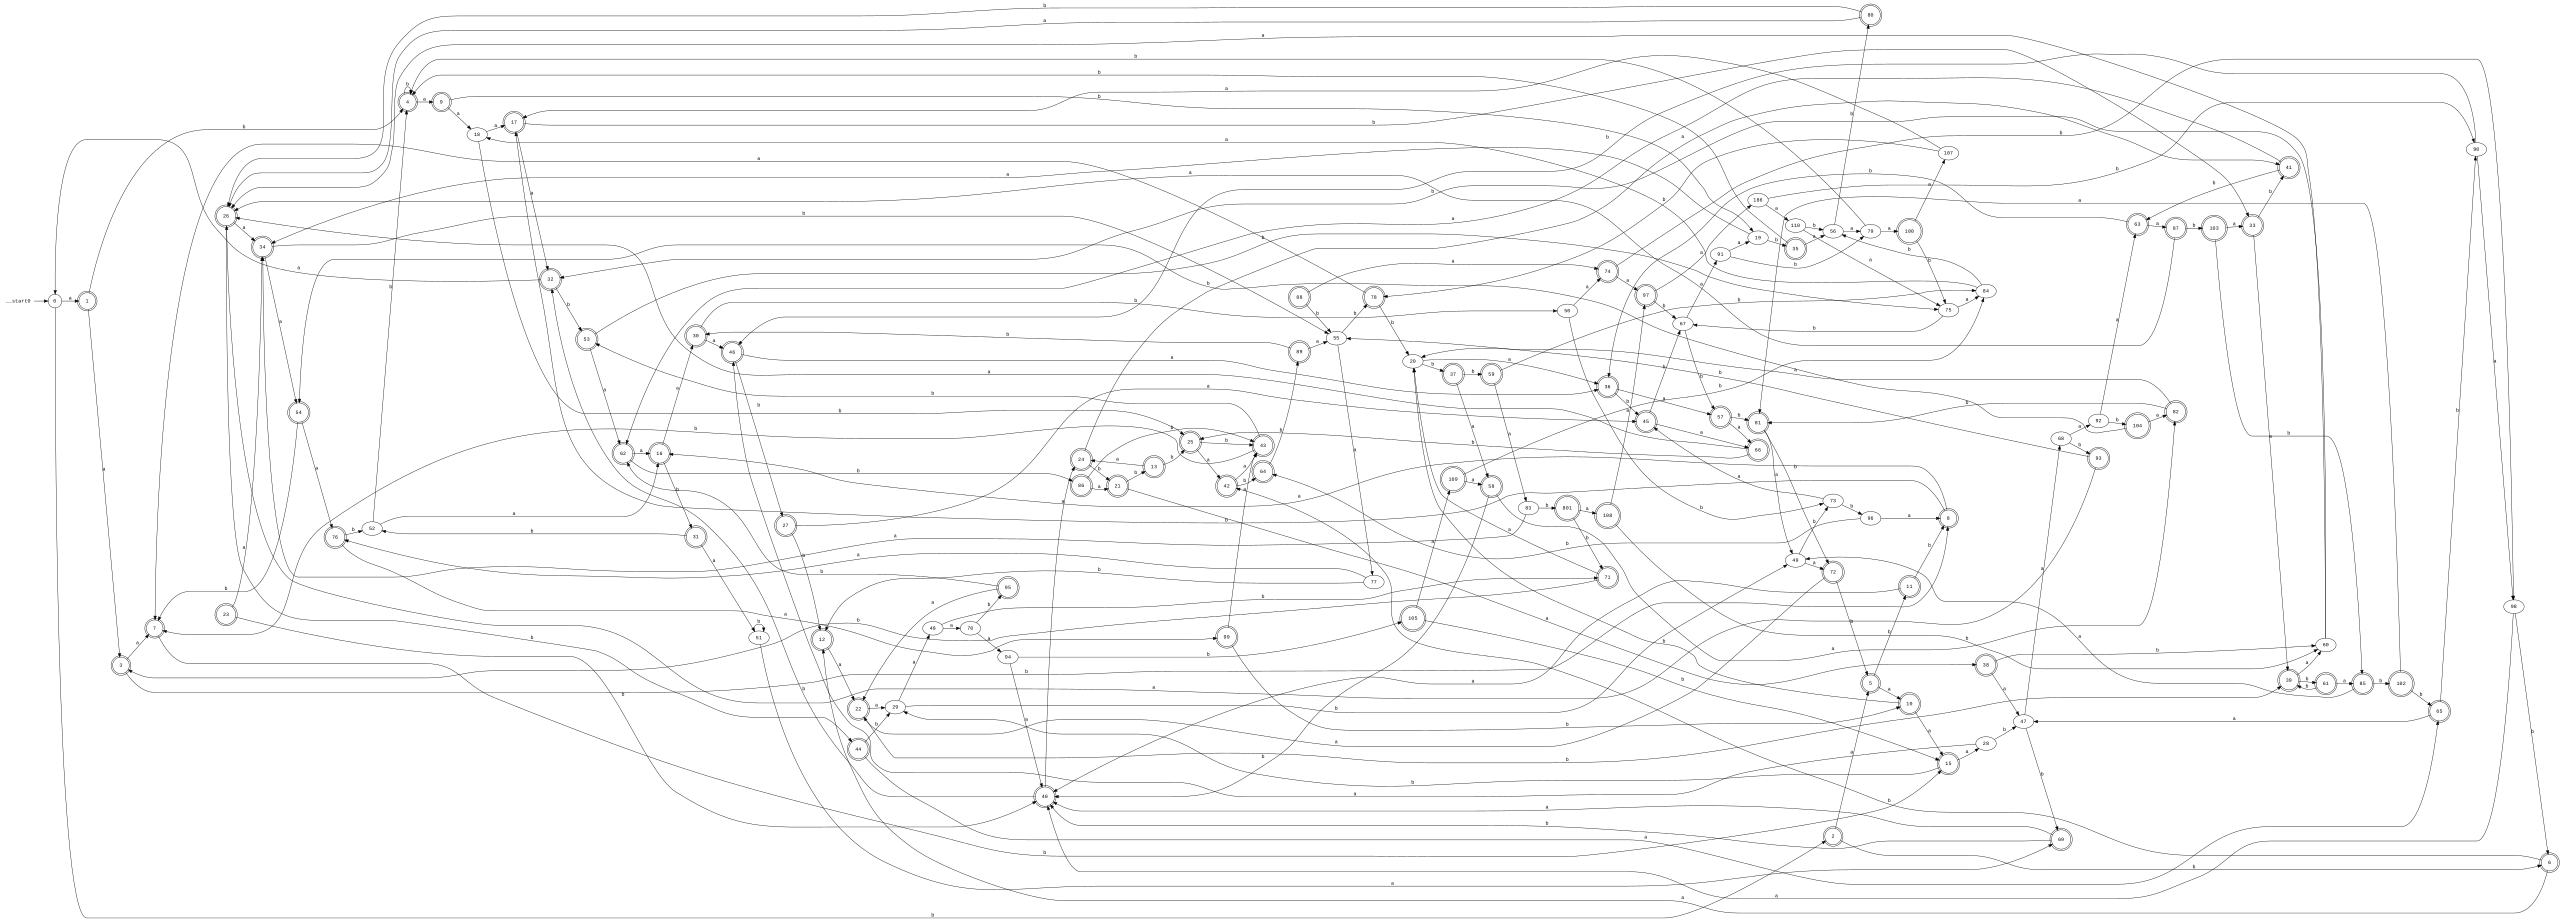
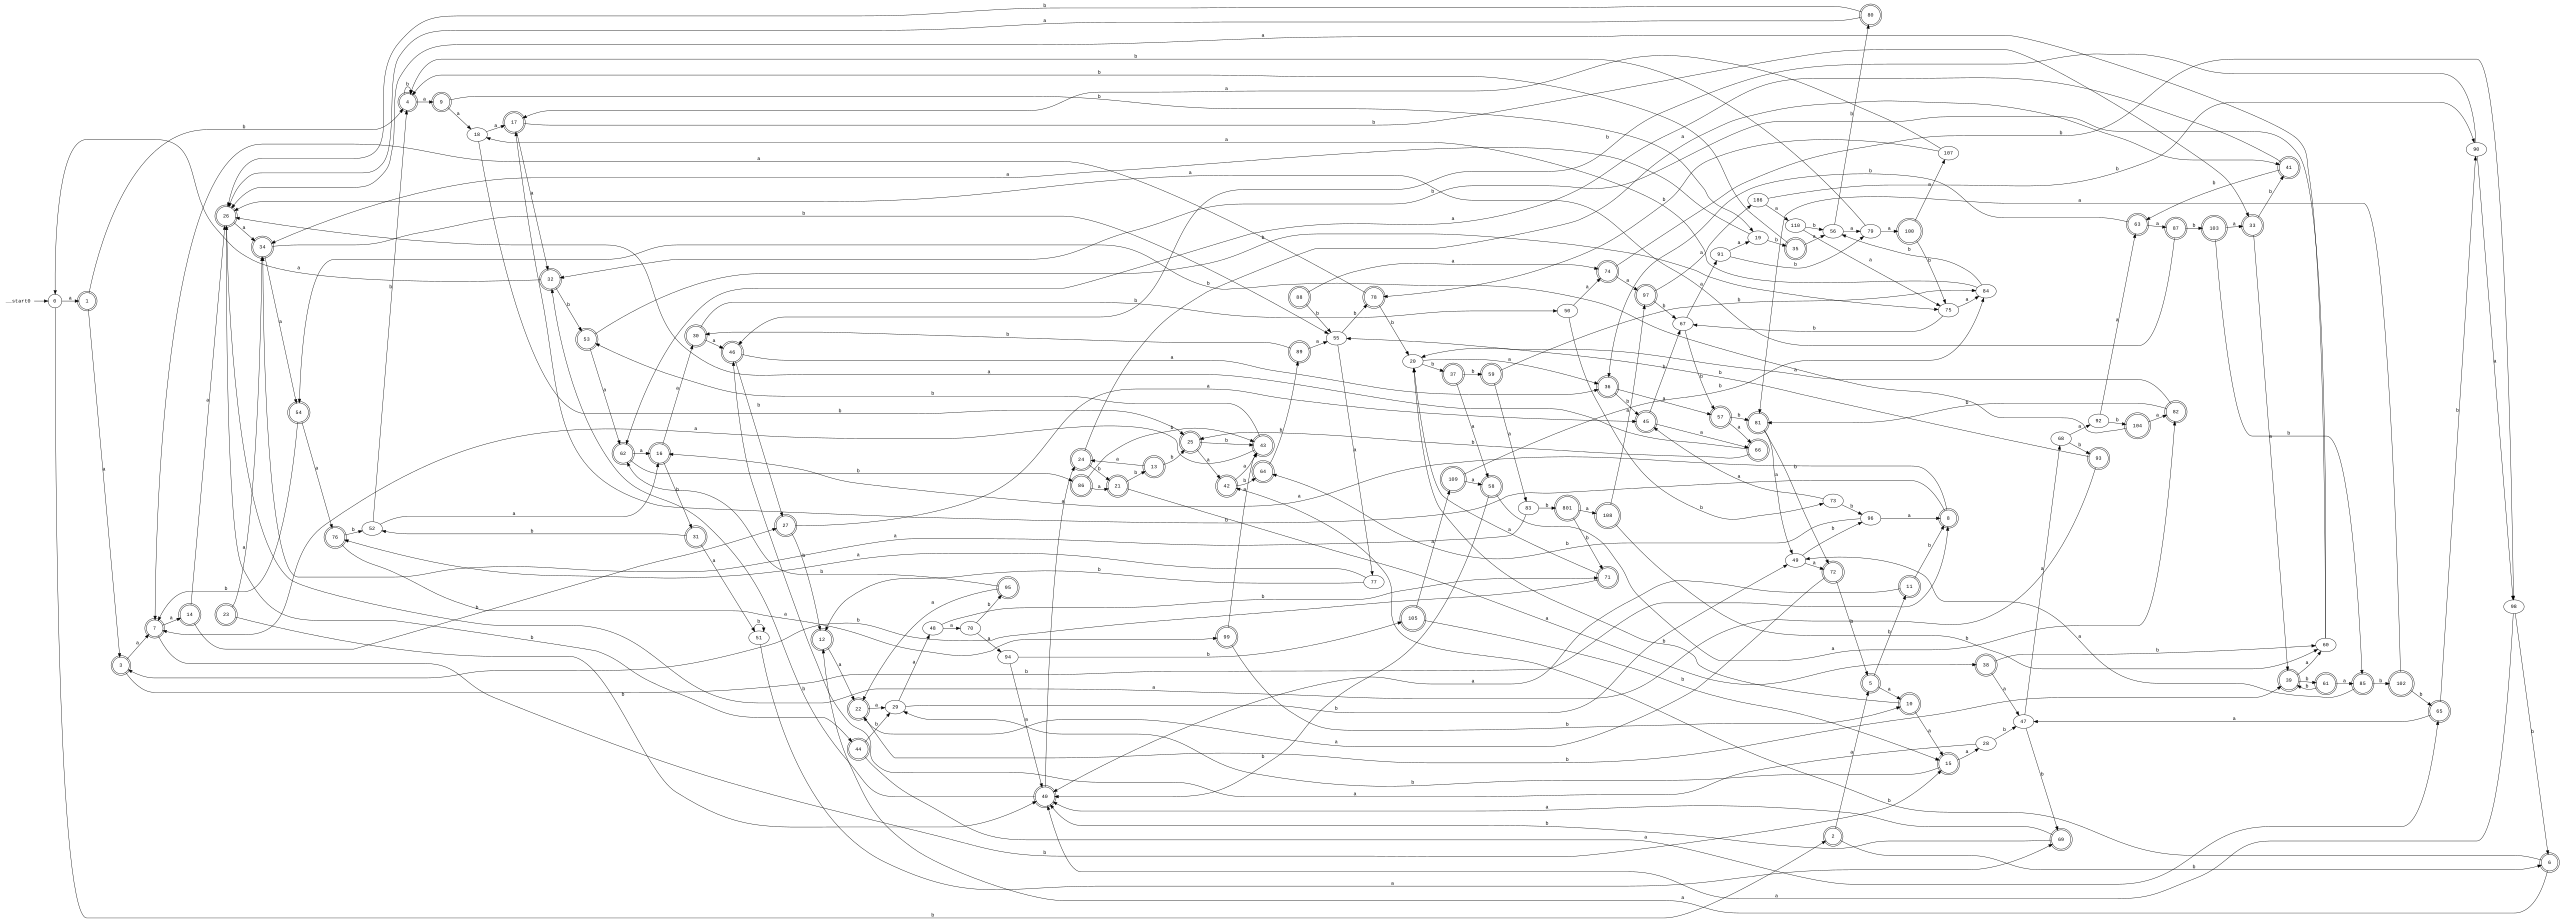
edge "43" -> "7": label "b" -> "a"
edge "49" -> "73": now "49" -> "96"
node "14": added
